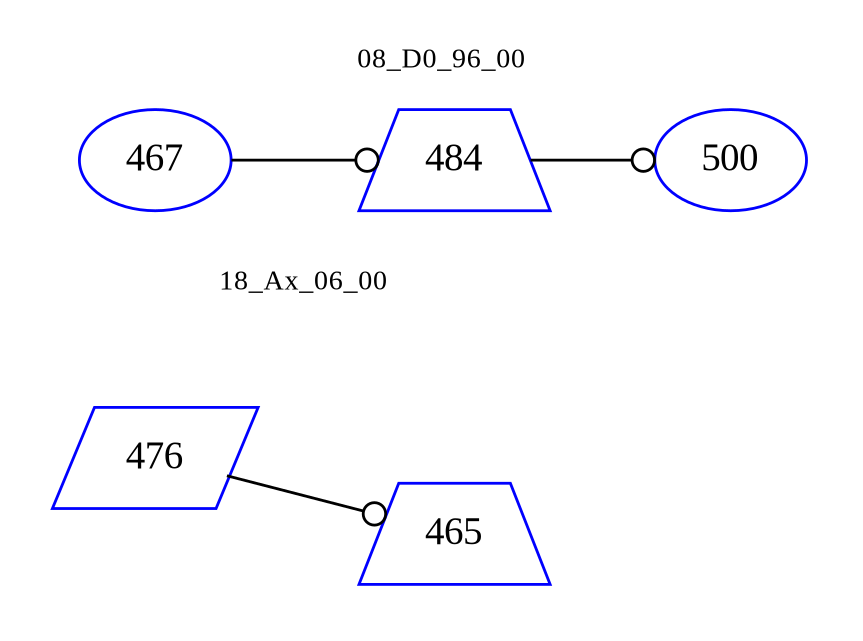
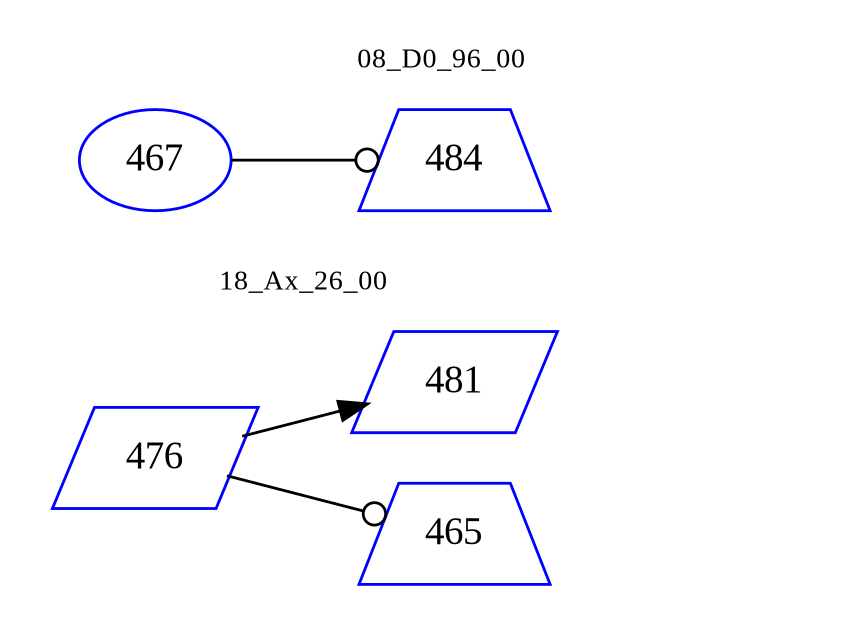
node "500": removed
cluster "18_Ax_06_00": label "18_Ax_06_00" -> "18_Ax_26_00"
node "481": added
